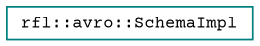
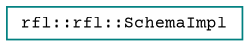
node "rfl::avro::SchemaImpl": label "rfl::avro::SchemaImpl" -> "rfl::rfl::SchemaImpl"
